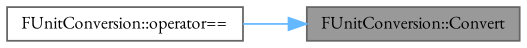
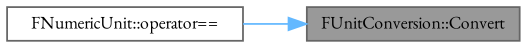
node "FUnitConversion::operator==": label "FUnitConversion::operator==" -> "FNumericUnit::operator=="
